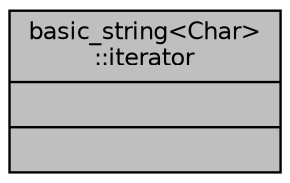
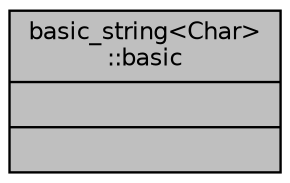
node "basic_string<Char>": text "::iterator" -> "::basic"
